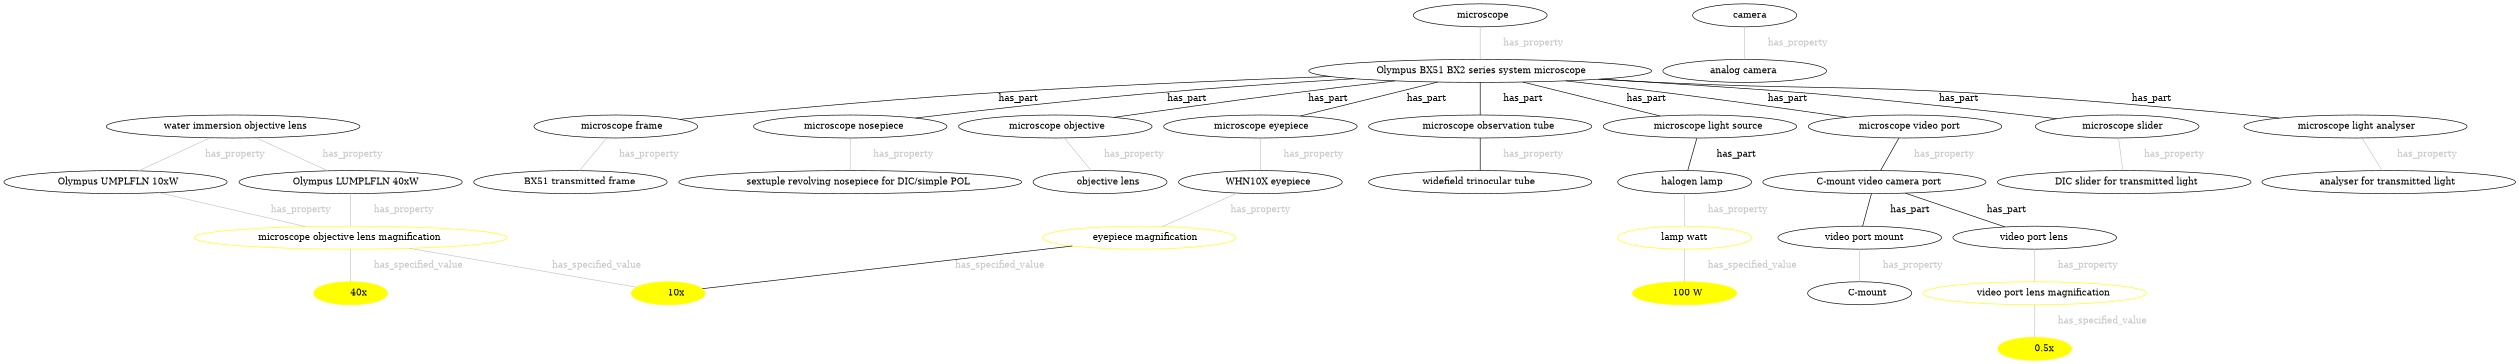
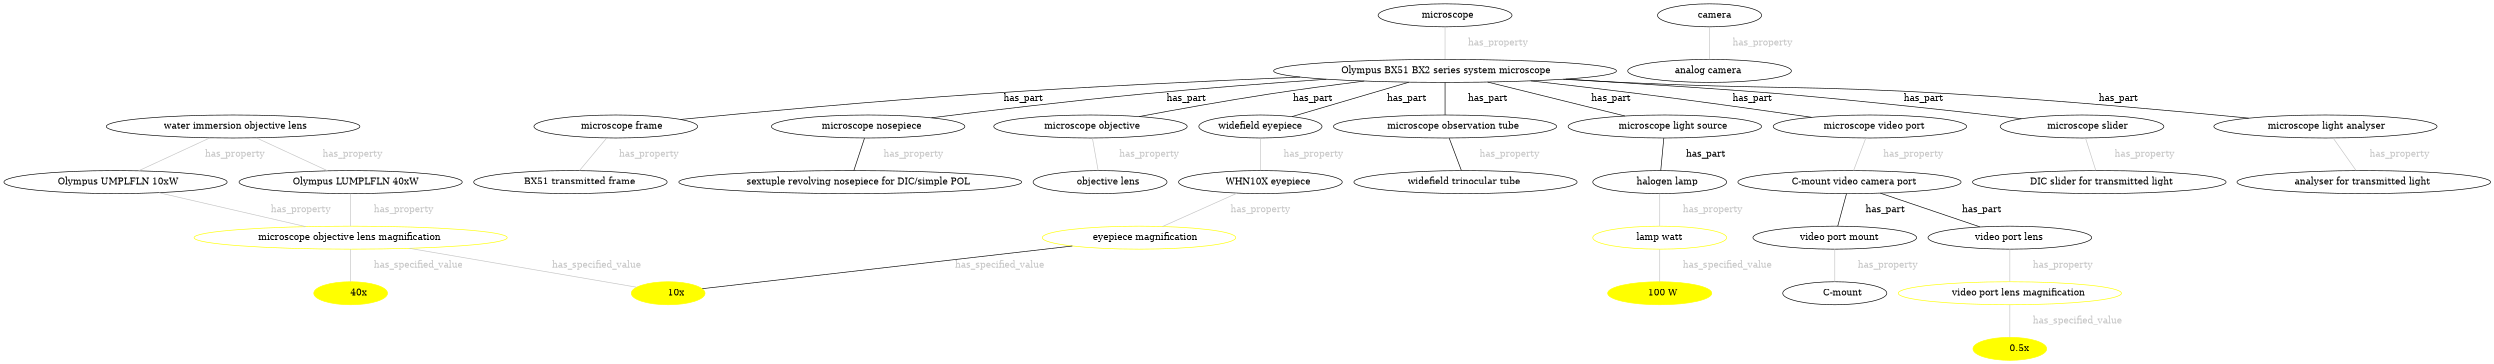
node "microscope eyepiece": label "microscope eyepiece" -> "widefield eyepiece"
edge "microscope nosepiece" -- "sextuple revolving nosepiece for DIC/simple POL": color #c4c4c4 -> #000000
edge "microscope video port" -- "C-mount video camera port": color #000000 -> #c4c4c4
